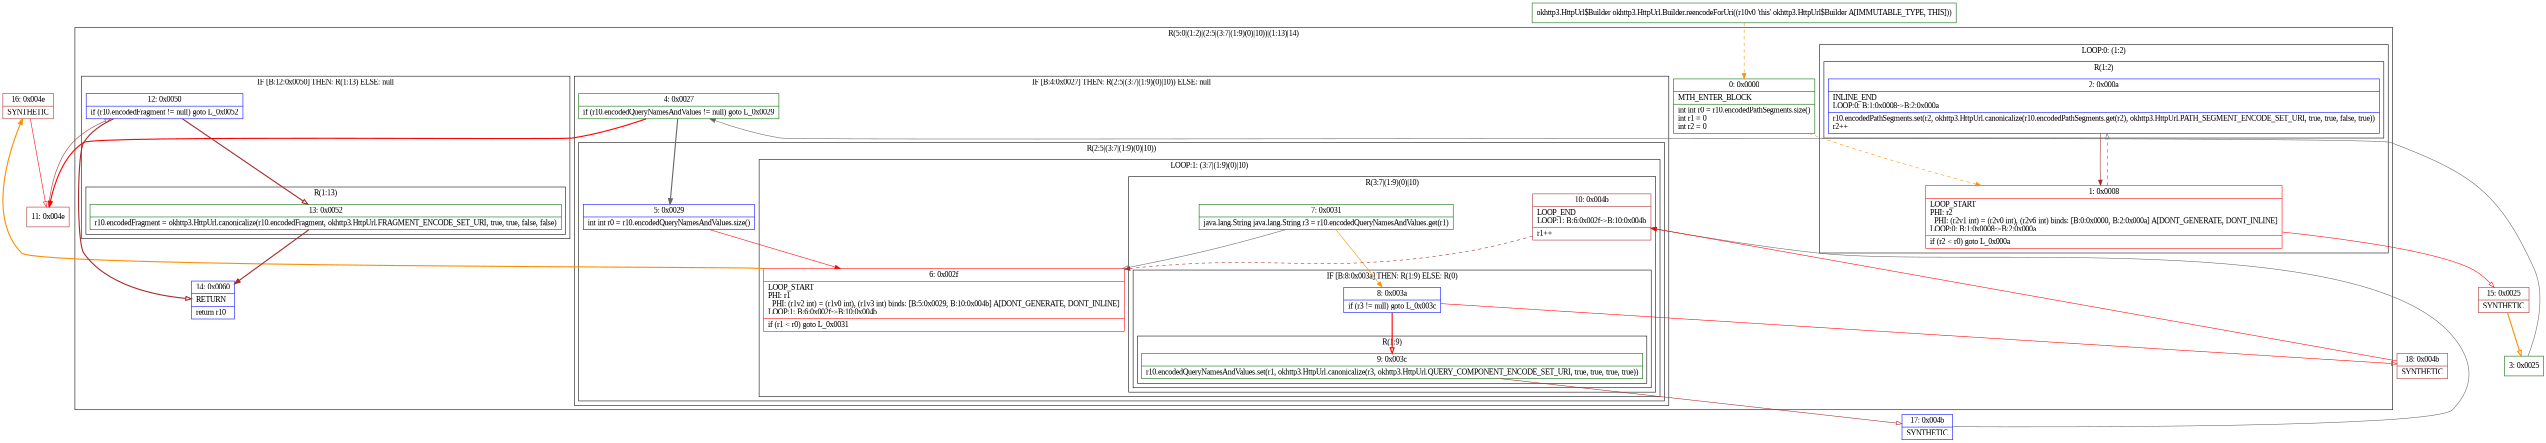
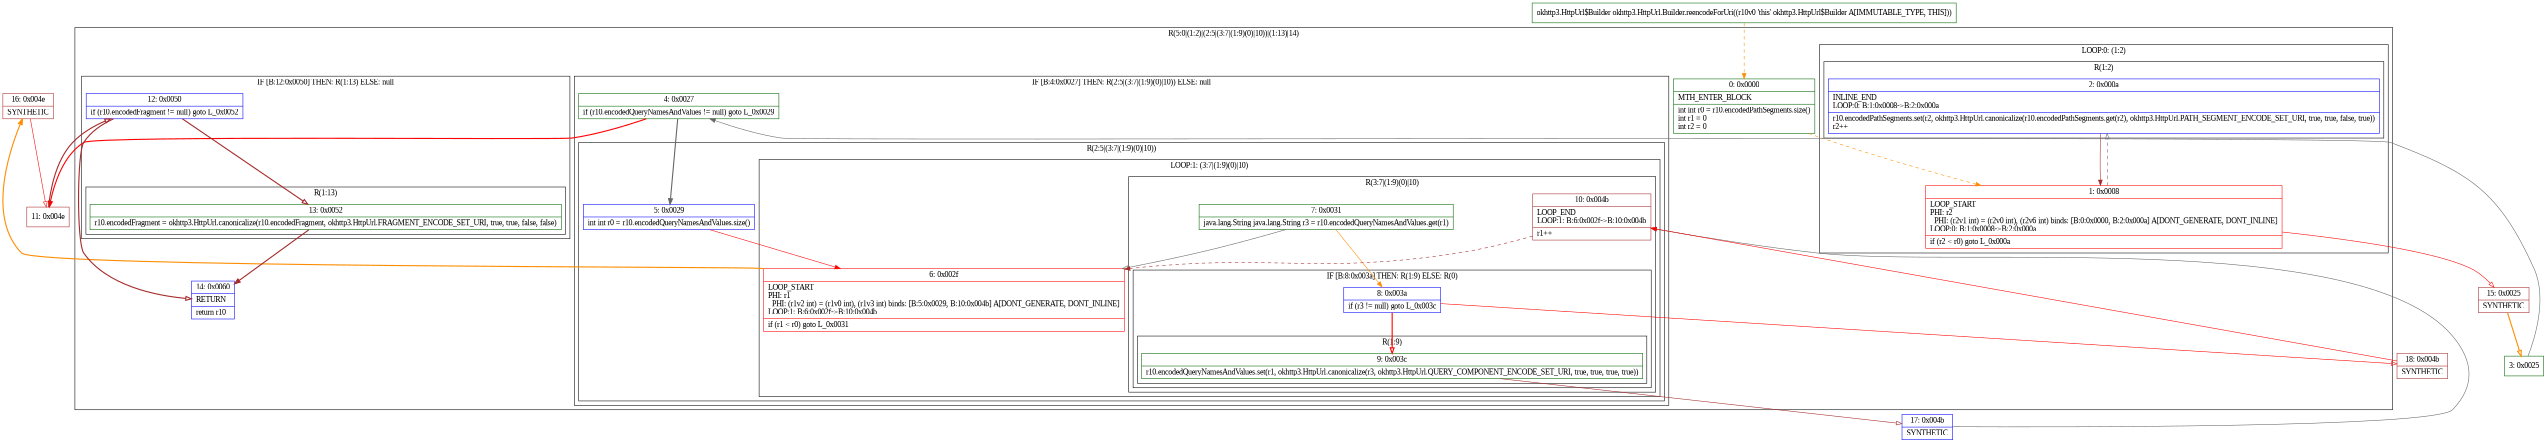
edge "11: 0x004e" -> "12: 0x0050": style solid -> bold
